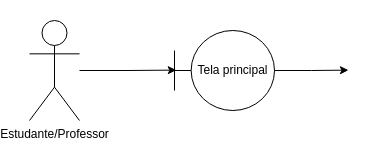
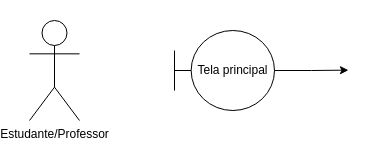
edge "Estudante/Professor" -> "Tela principal": removed
